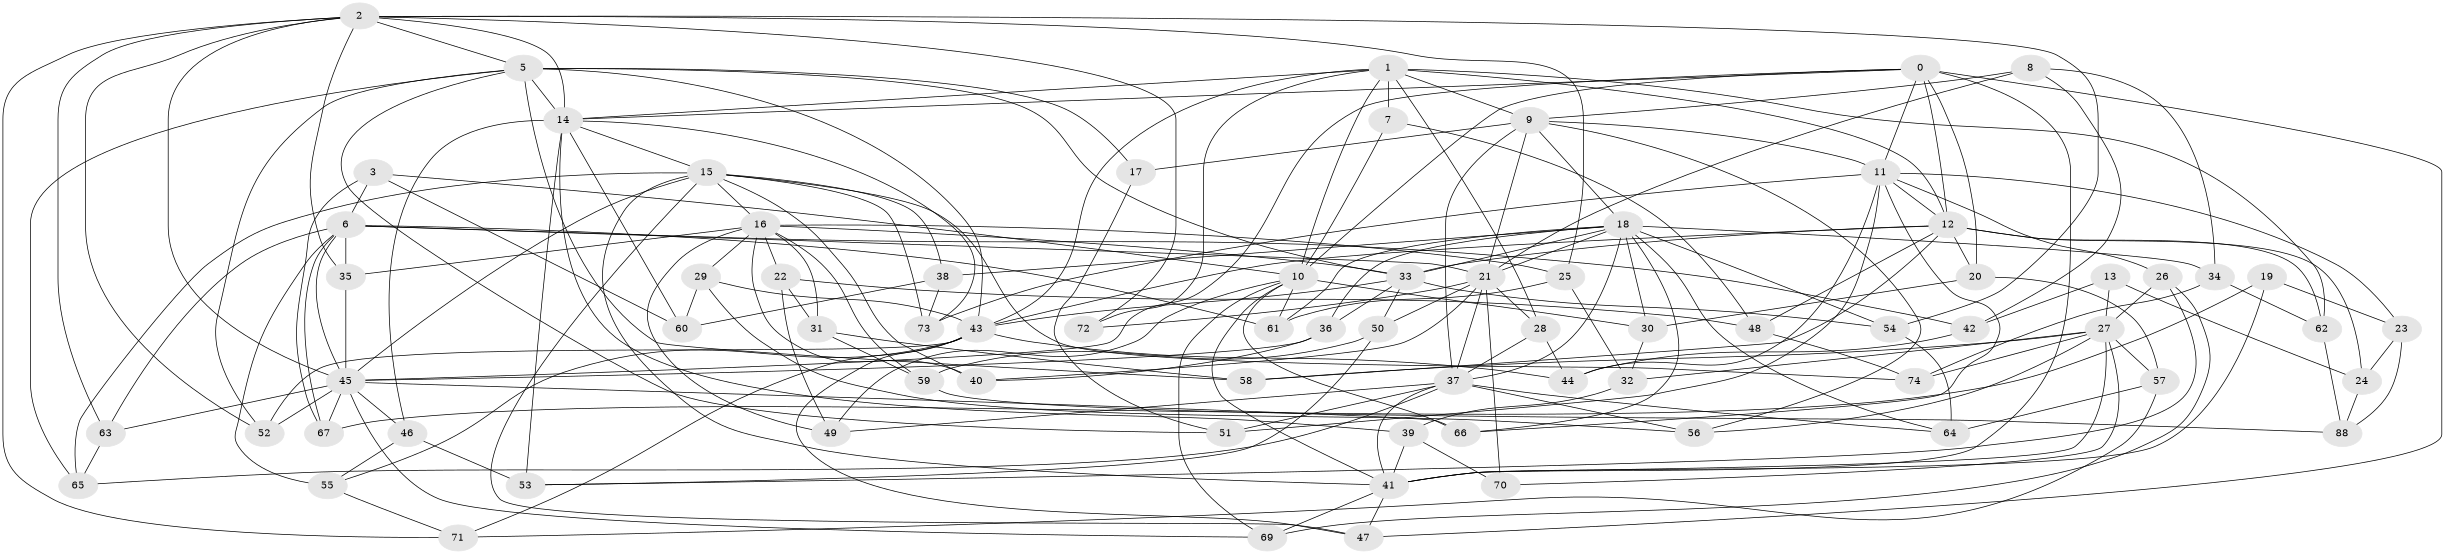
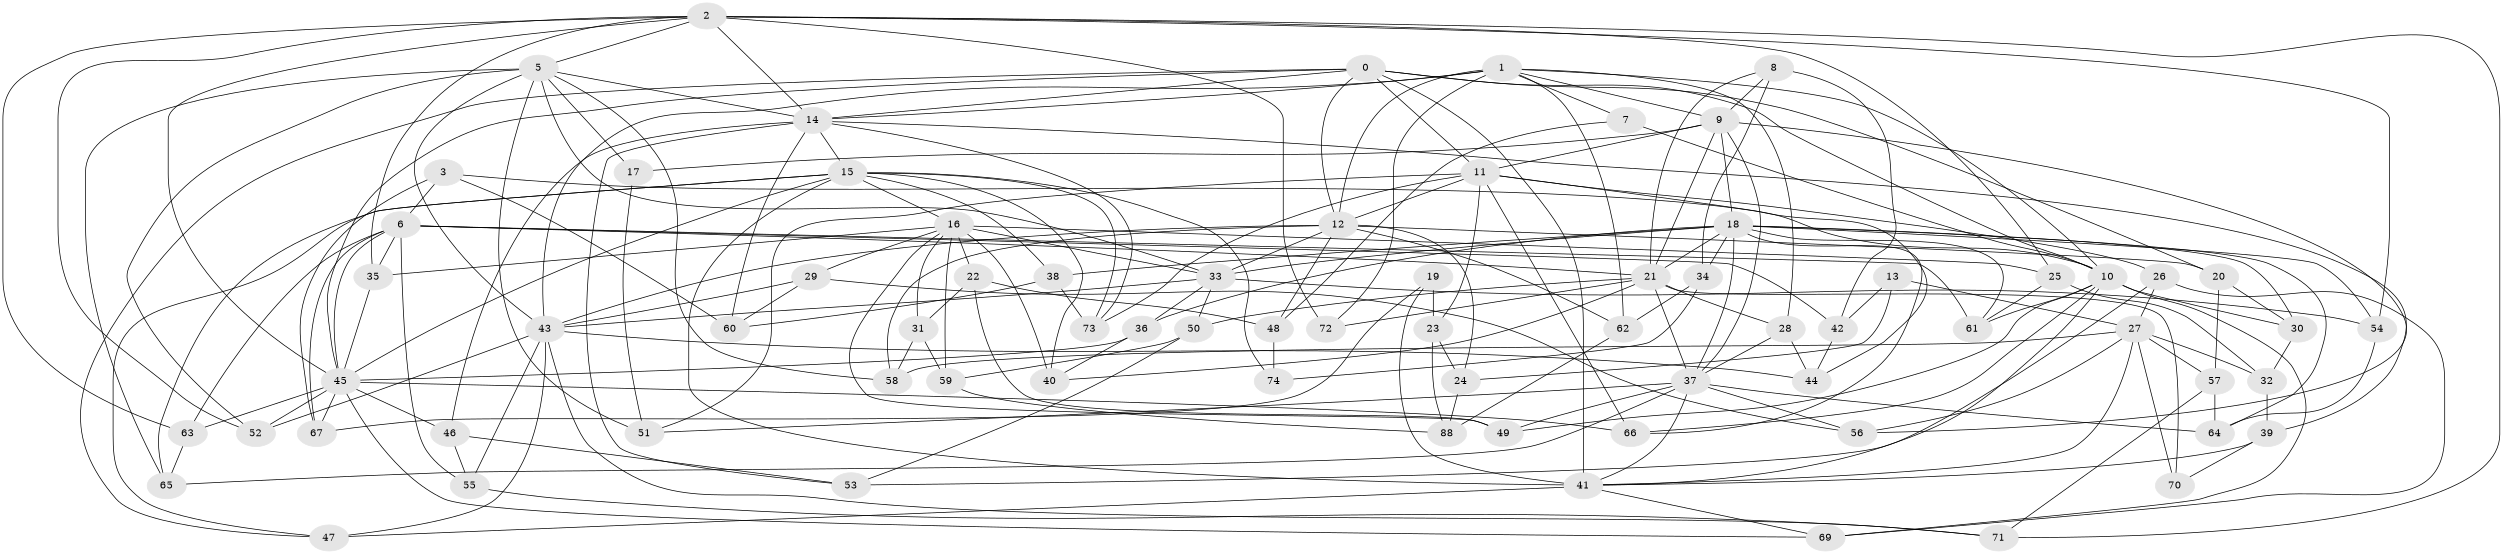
edge "27" -- "74": removed
